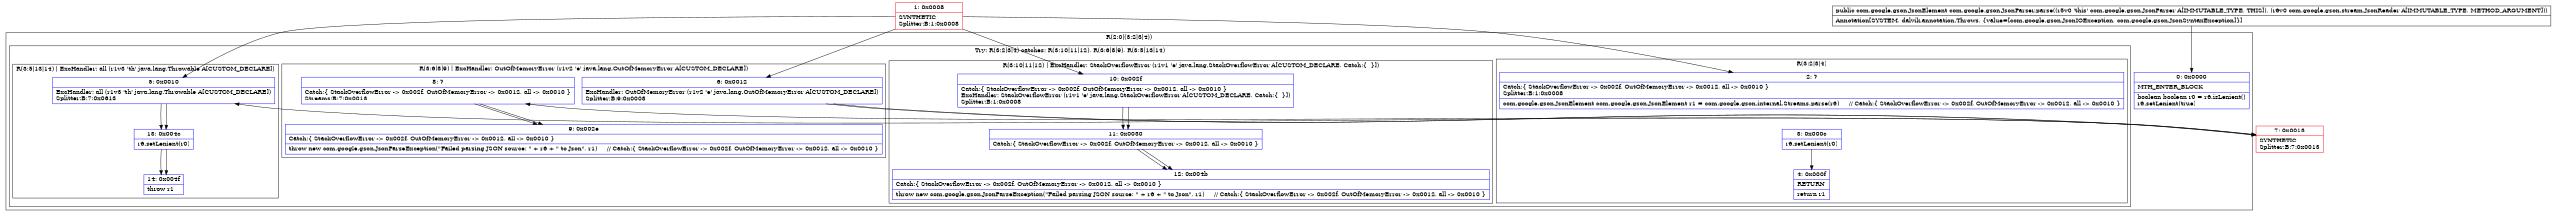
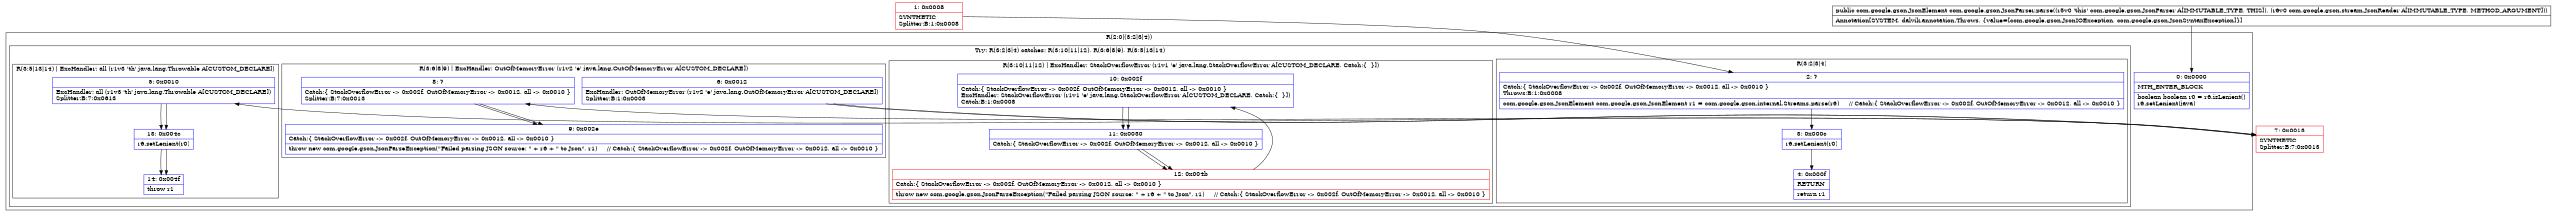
edge "1: 0x0008" -> "5: 0x0010": removed
edge "1: 0x0008" -> "10: 0x002f": now "12: 0x004b" -> "10: 0x002f"
edge "1: 0x0008" -> "6: 0x0012": removed
node "2: ?": text "Splitter:B:1:0x0008" -> "Throws:B:1:0x0008"
node "8: ?": text "Streams:B:7:0x0013" -> "Splitter:B:7:0x0013"
node "6: 0x0012": text "Splitter:B:9:0x0008" -> "Splitter:B:1:0x0008"
node "10: 0x002f": text "Splitter:B:1:0x0008" -> "Catch:B:1:0x0008"
node "0: 0x0000": text "r6.setLenient(true)" -> "r6.setLenient(java)"
edge "2: ?" -> "3: 0x000c": added
node "12: 0x004b": color blue -> red
